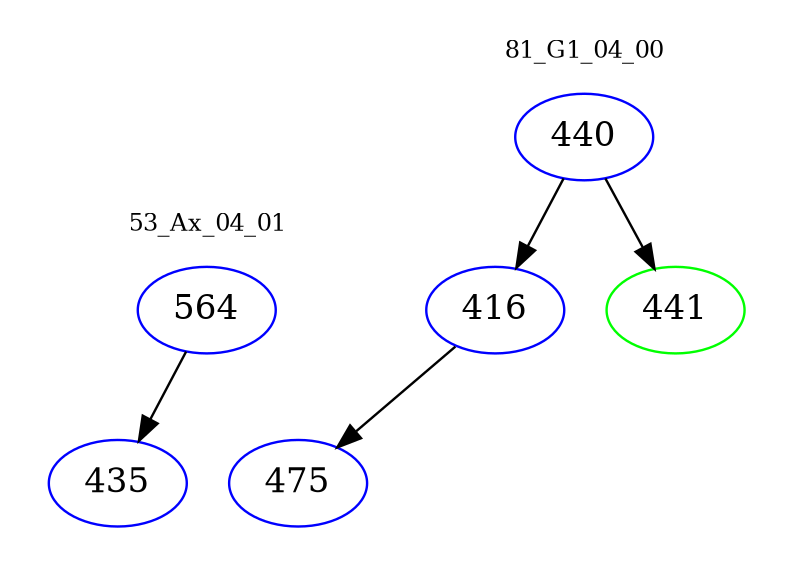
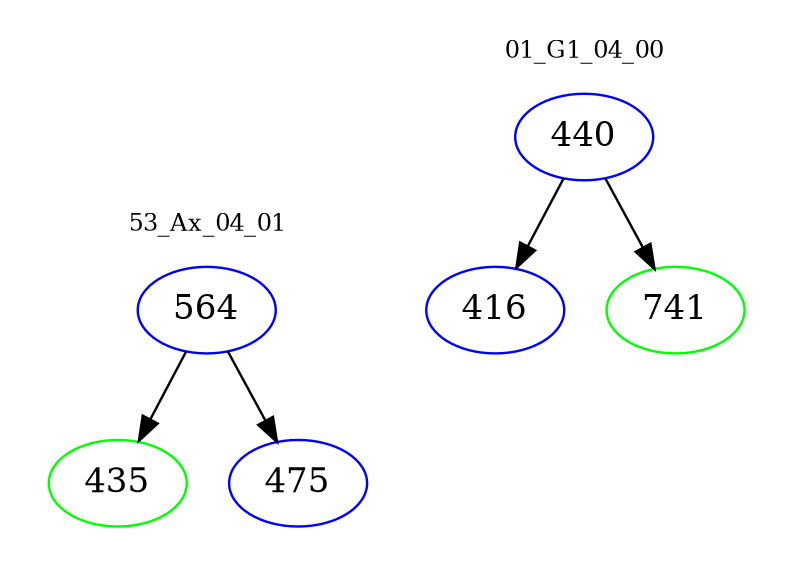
cluster "81_G1_04_00": label "81_G1_04_00" -> "01_G1_04_00"
node "441": label "441" -> "741"
edge "416" -> "475": now "564" -> "475"
node "435": color blue -> green
